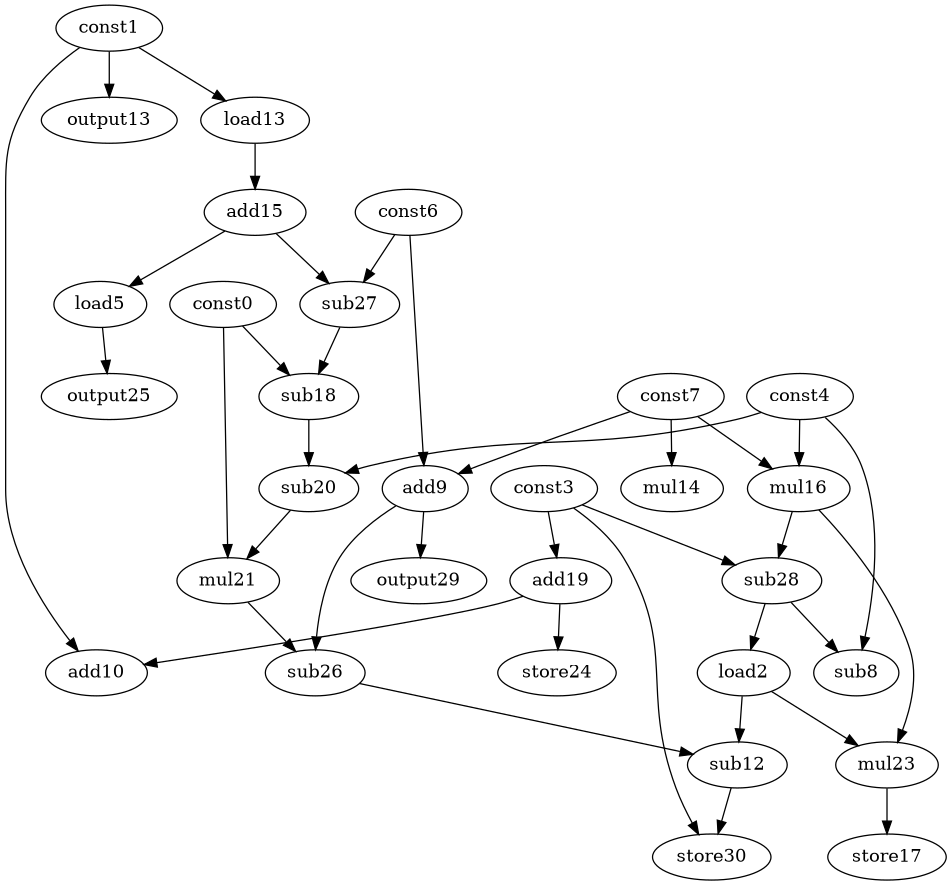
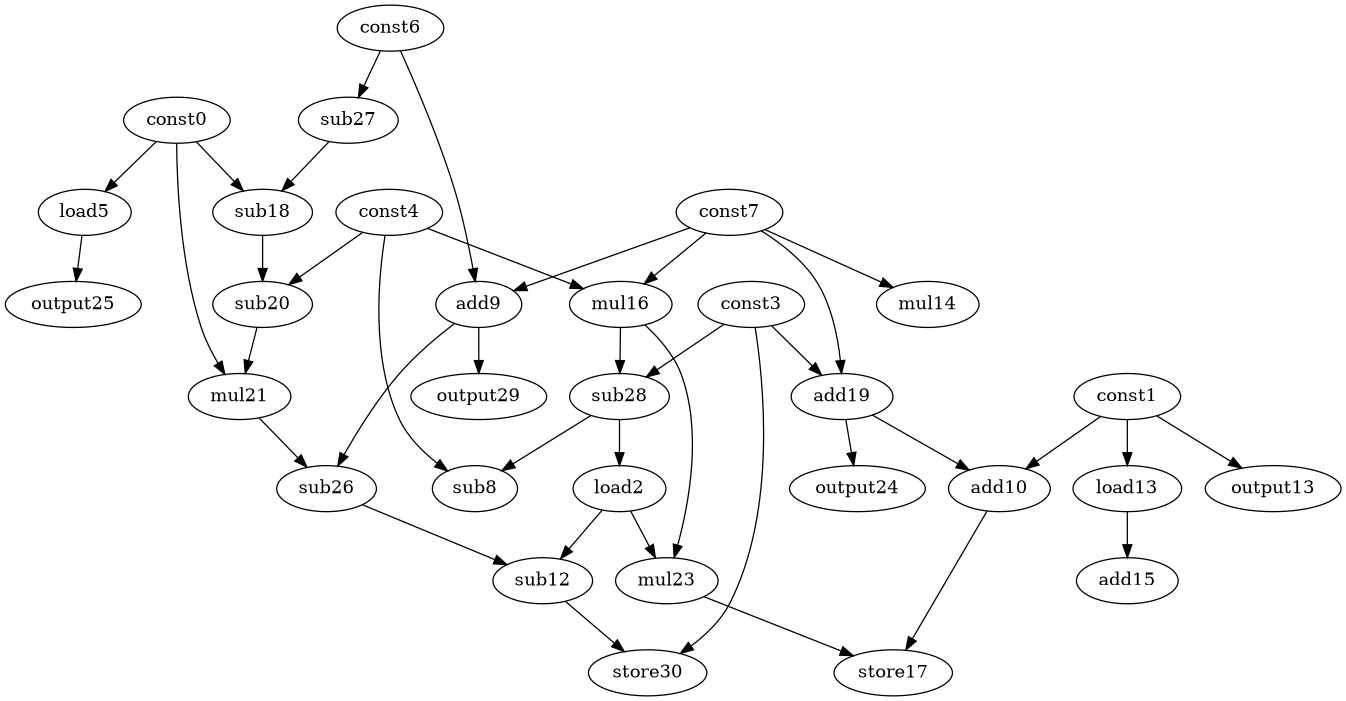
edge "add15" -> "sub27": removed
edge "add15" -> "load5": now "const0" -> "load5"
edge "const7" -> "add19": added
edge "add10" -> "store17": added
node "store24": label "store24" -> "output24"
